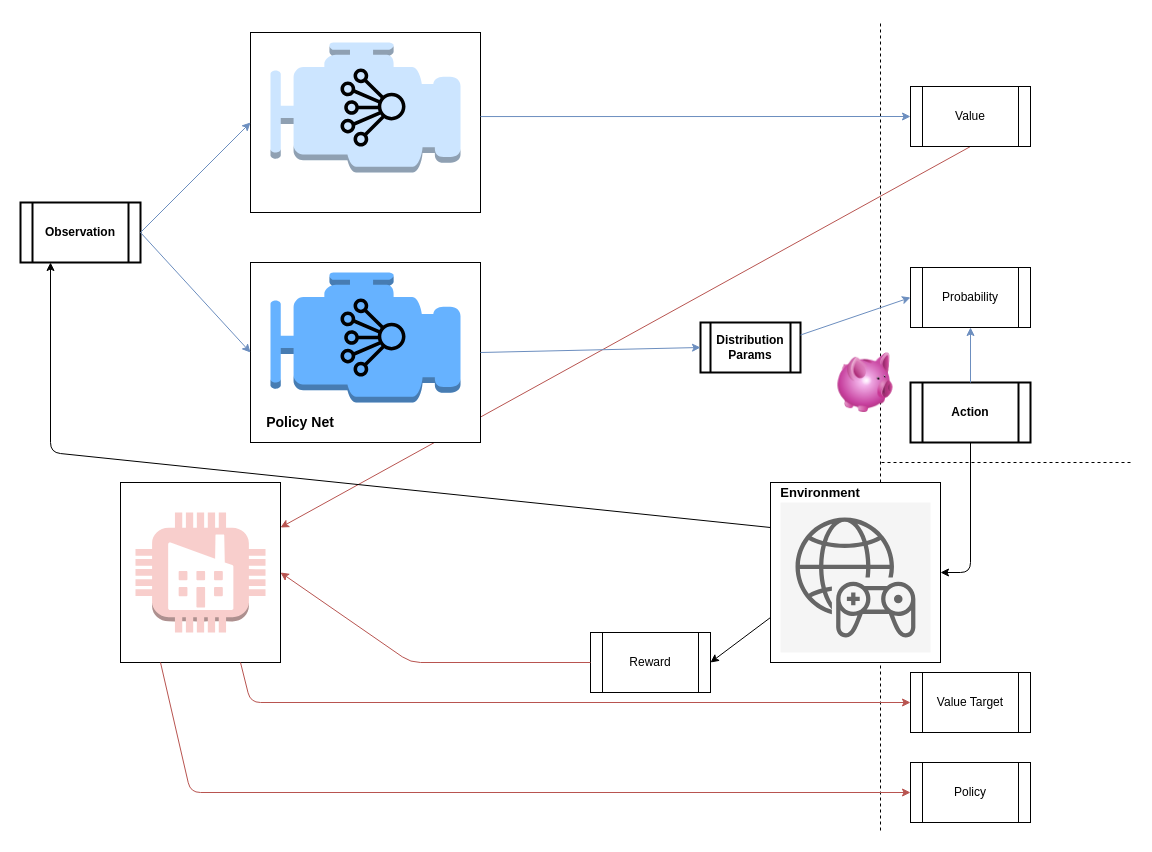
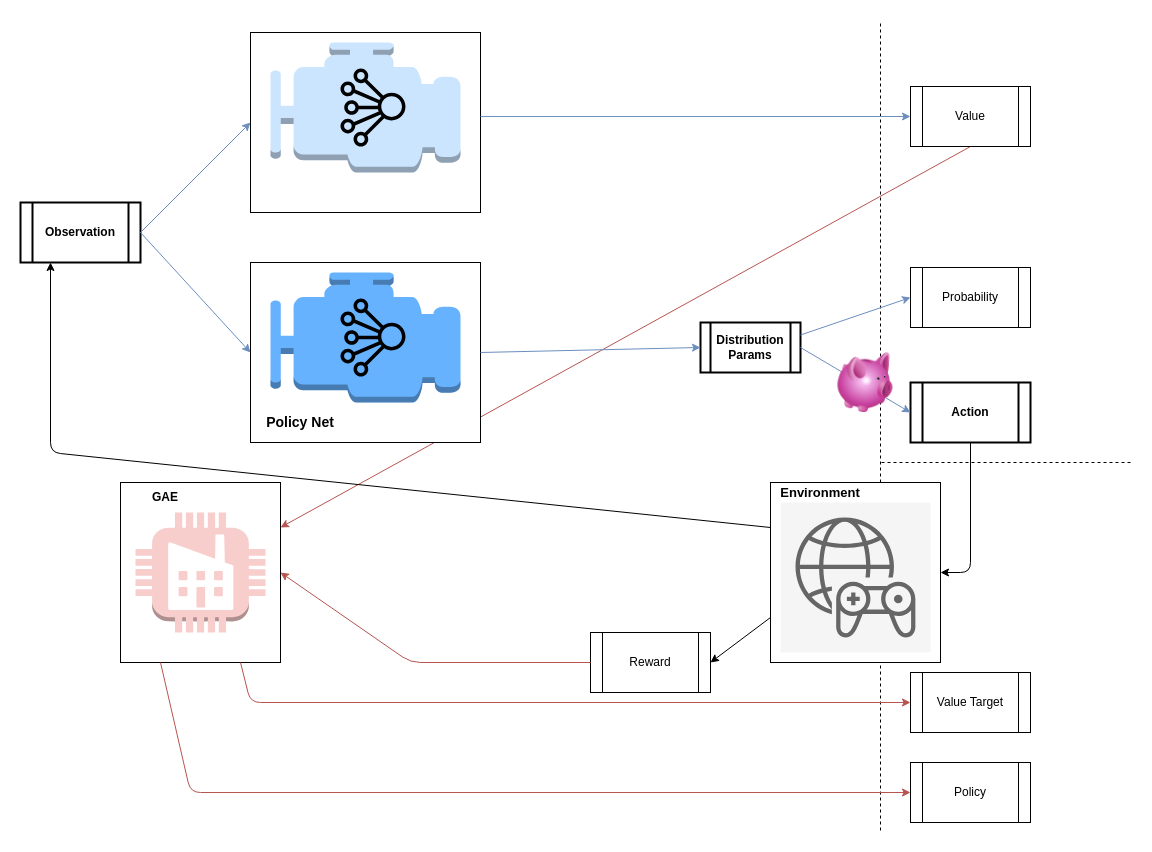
edge "Action" -> "Probability": removed
edge "Distribution Params" -> "Action": added
node "GAE": added
